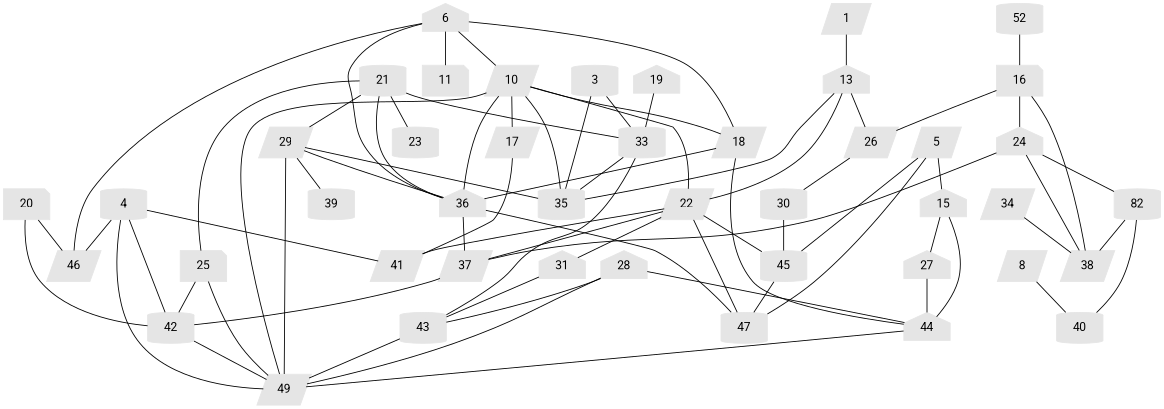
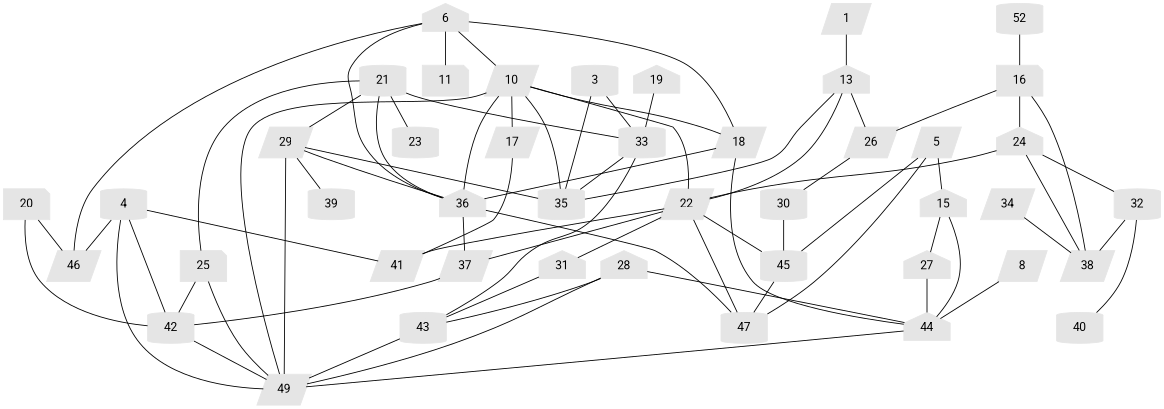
node "82": label "82" -> "32"
edge "24" -- "37": now "24" -- "22"
edge "8" -- "40": now "8" -- "44"
